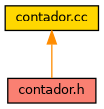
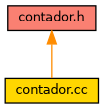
edge "contador.h" -> "contador.cc": reversed
